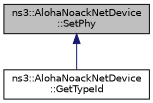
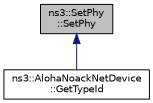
node "ns3::AlohaNoackNetDevice ::SetPhy": label "ns3::AlohaNoackNetDevice ::SetPhy" -> "ns3::SetPhy ::SetPhy"
